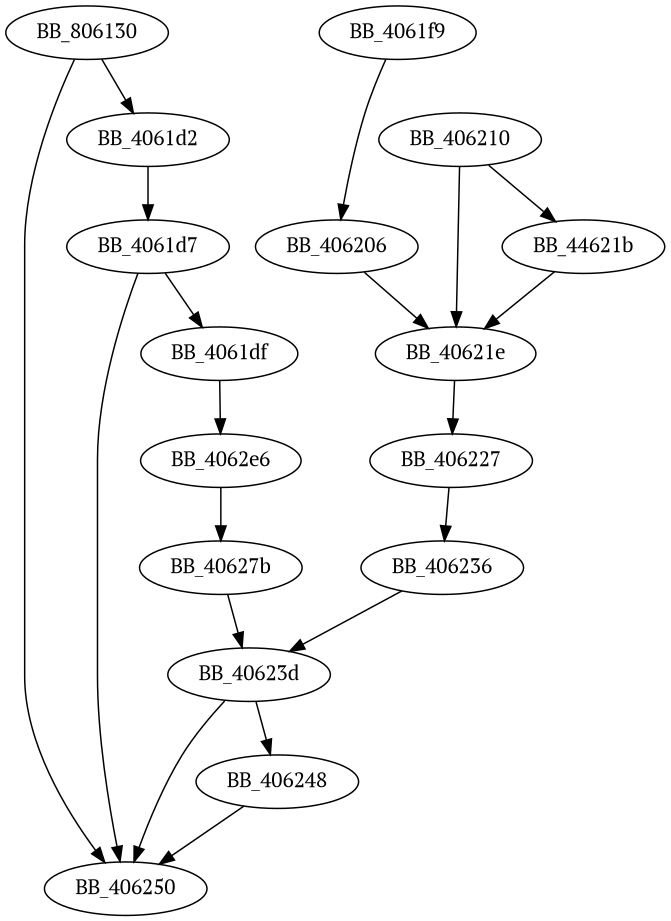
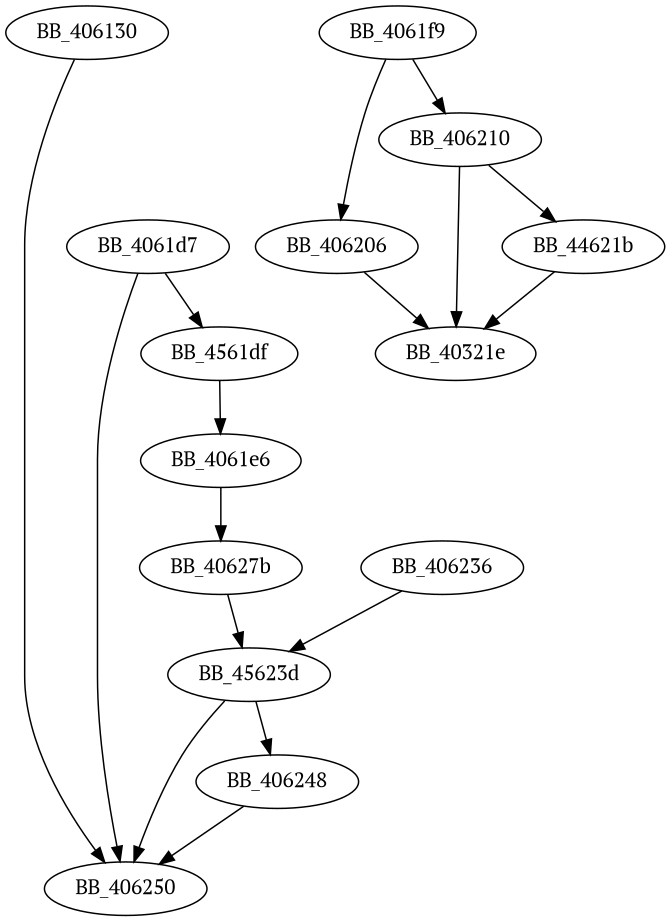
node "BB_806130": label "BB_806130" -> "BB_406130"
edge "BB_4061f9" -> "BB_406210": added
node "BB_4061d2": removed
node "BB_4061df": label "BB_4061df" -> "BB_4561df"
node "BB_40621e": label "BB_40621e" -> "BB_40321e"
node "BB_4062e6": label "BB_4062e6" -> "BB_4061e6"
node "BB_406227": removed
node "BB_40623d": label "BB_40623d" -> "BB_45623d"
